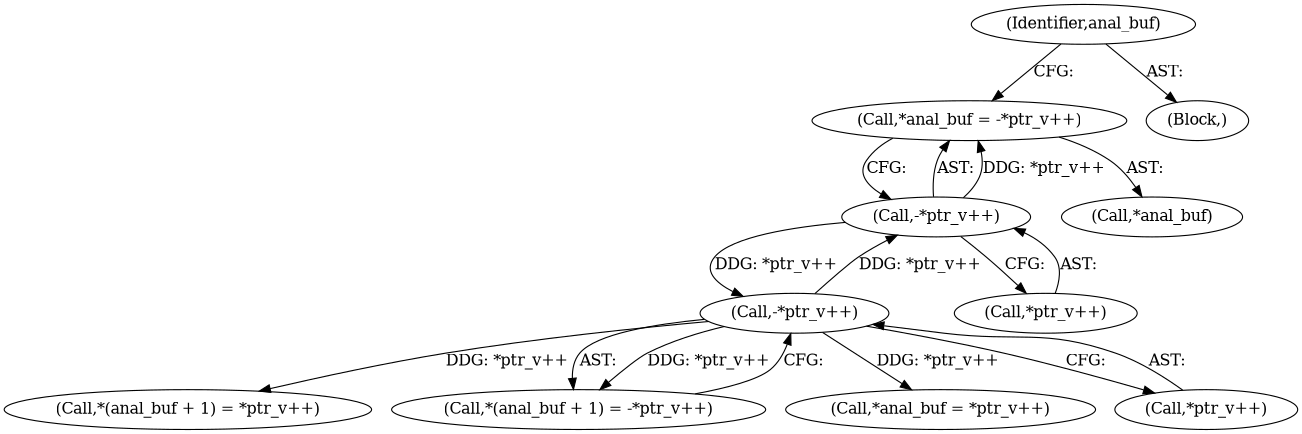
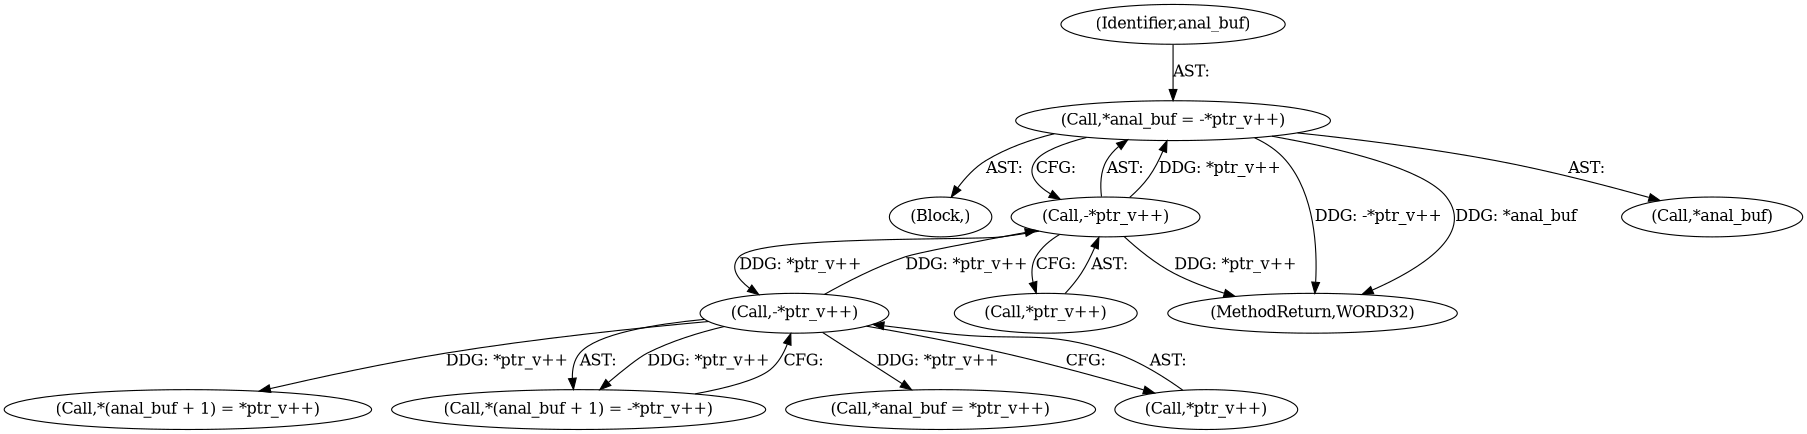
edge "(Identifier,anal_buf)" -> "(Block,)": now "(Call,*anal_buf = -*ptr_v++)" -> "(Block,)"
edge "(Identifier,anal_buf)" -> "(Call,*anal_buf = -*ptr_v++)": label "CFG: " -> "AST: "
node "(MethodReturn,WORD32)": added
